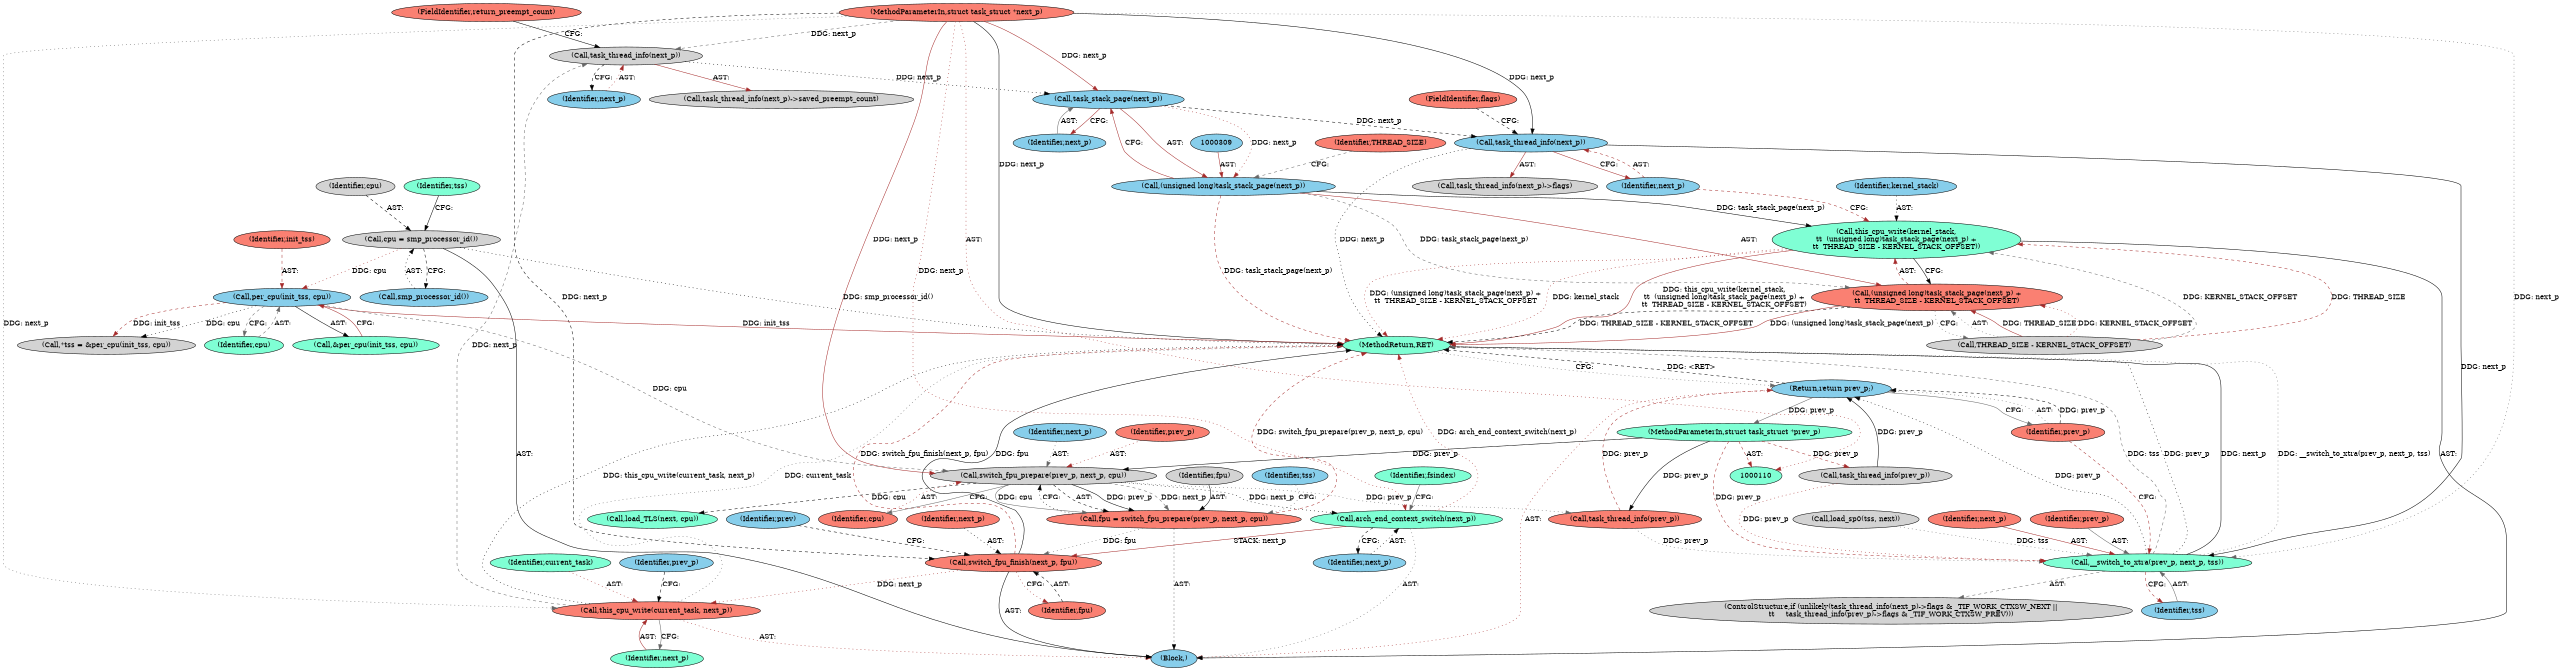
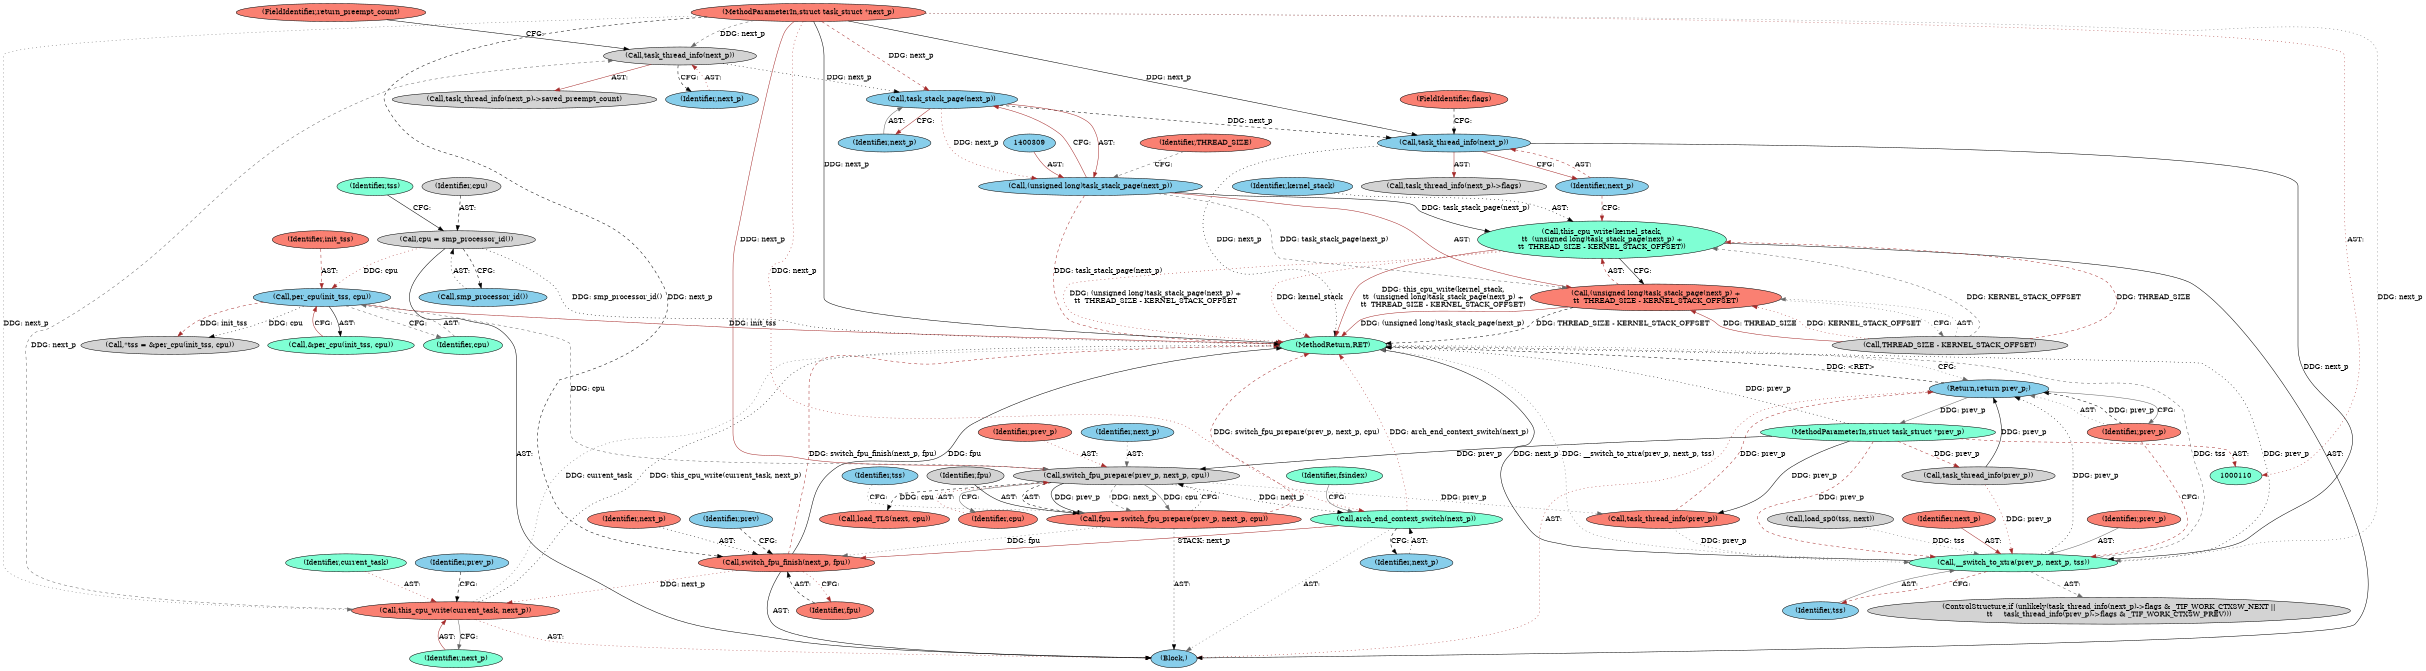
edge "(MethodParameterIn,struct task_struct *next_p)" -> "(Call,task_stack_page(next_p))": style solid -> dashed
node "1000309": label "1000309" -> "1400309"
edge "(MethodParameterIn,struct task_struct *prev_p)" -> "(MethodReturn,RET)": added, label "DDG: prev_p"
node "(Call,load_TLS(next, cpu))": fillcolor aquamarine -> salmon
